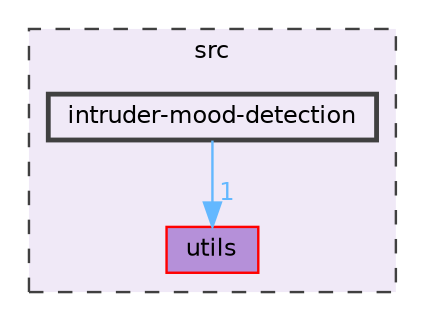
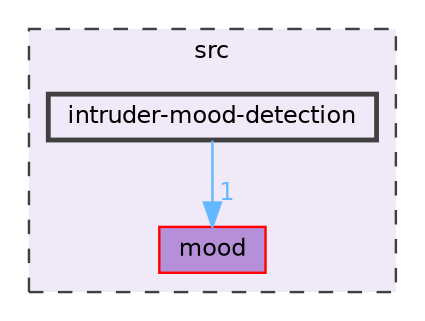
node "utils": label "utils" -> "mood"
